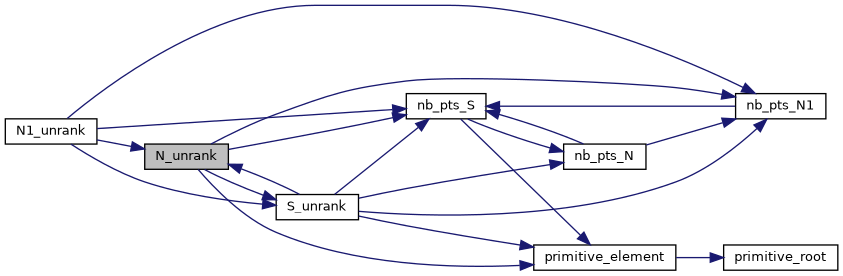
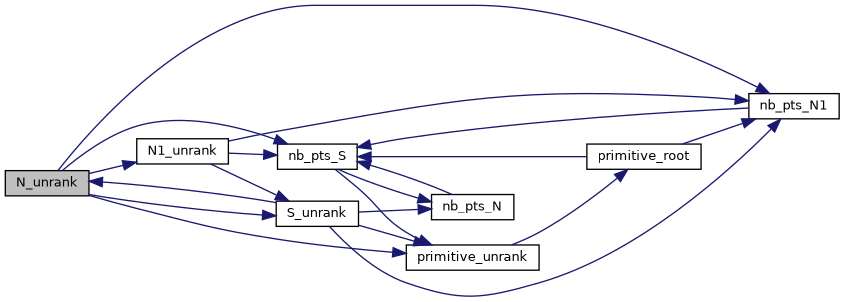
edge "nb_pts_N" -> "nb_pts_N1": now "primitive_root" -> "nb_pts_N1"
edge "N1_unrank" -> "N_unrank": reversed
edge "S_unrank" -> "nb_pts_S": now "primitive_root" -> "nb_pts_S"
node "primitive_element": label "primitive_element" -> "primitive_unrank"
